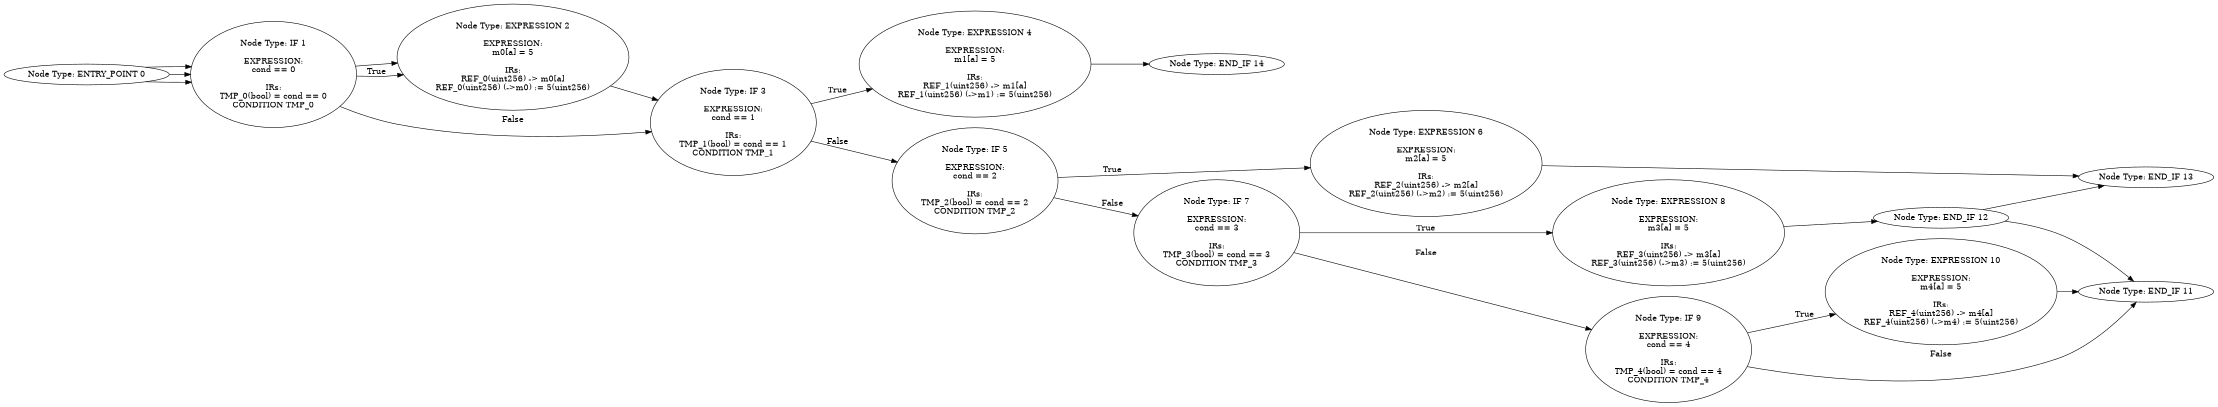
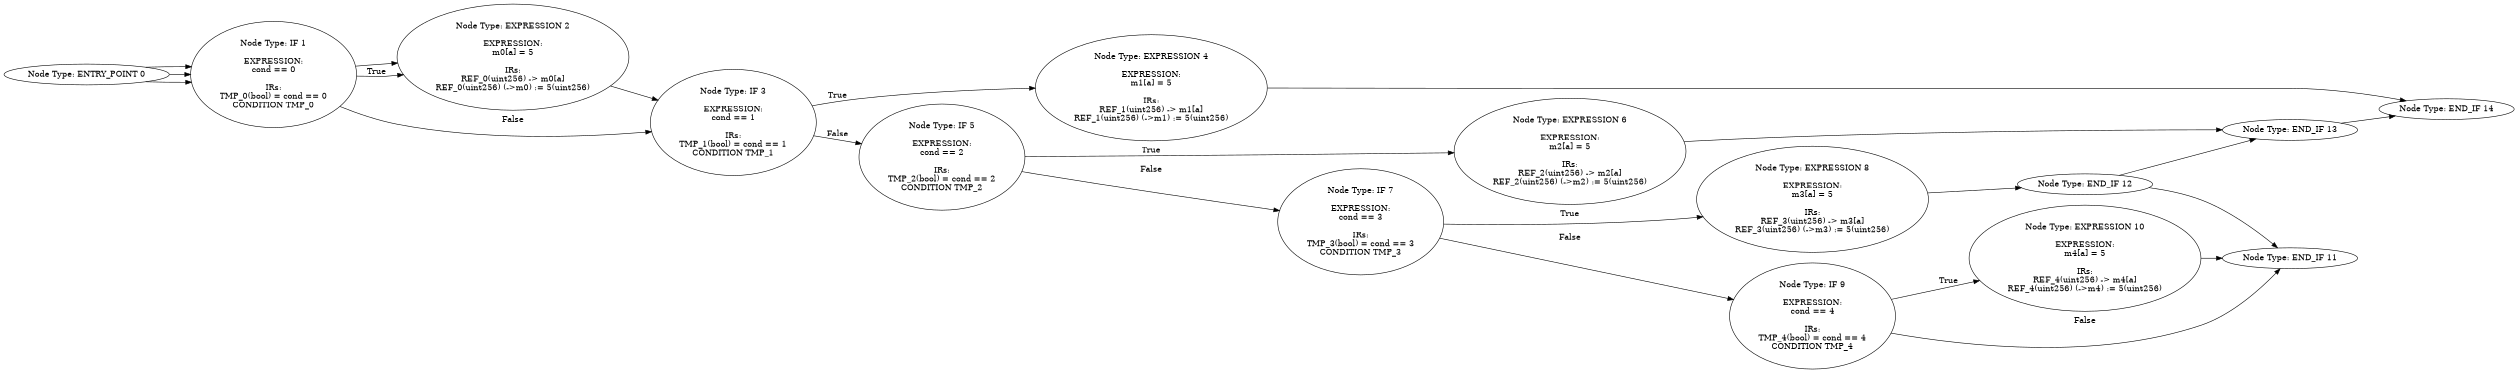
edge "Node Type: END_IF 13" -> "Node Type: END_IF 14": added
